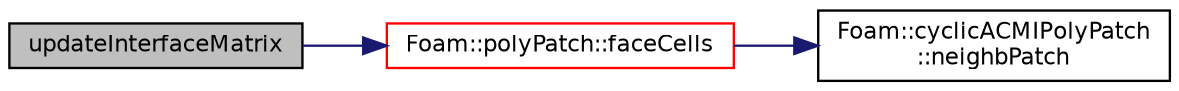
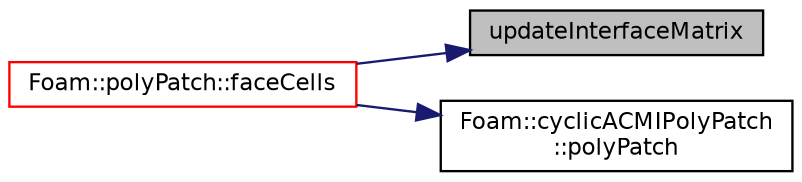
edge "updateInterfaceMatrix" -> "Foam::polyPatch::faceCells": reversed
node "Foam::cyclicACMIPolyPatch ::neighbPatch": label "Foam::cyclicACMIPolyPatch ::neighbPatch" -> "Foam::cyclicACMIPolyPatch ::polyPatch"
